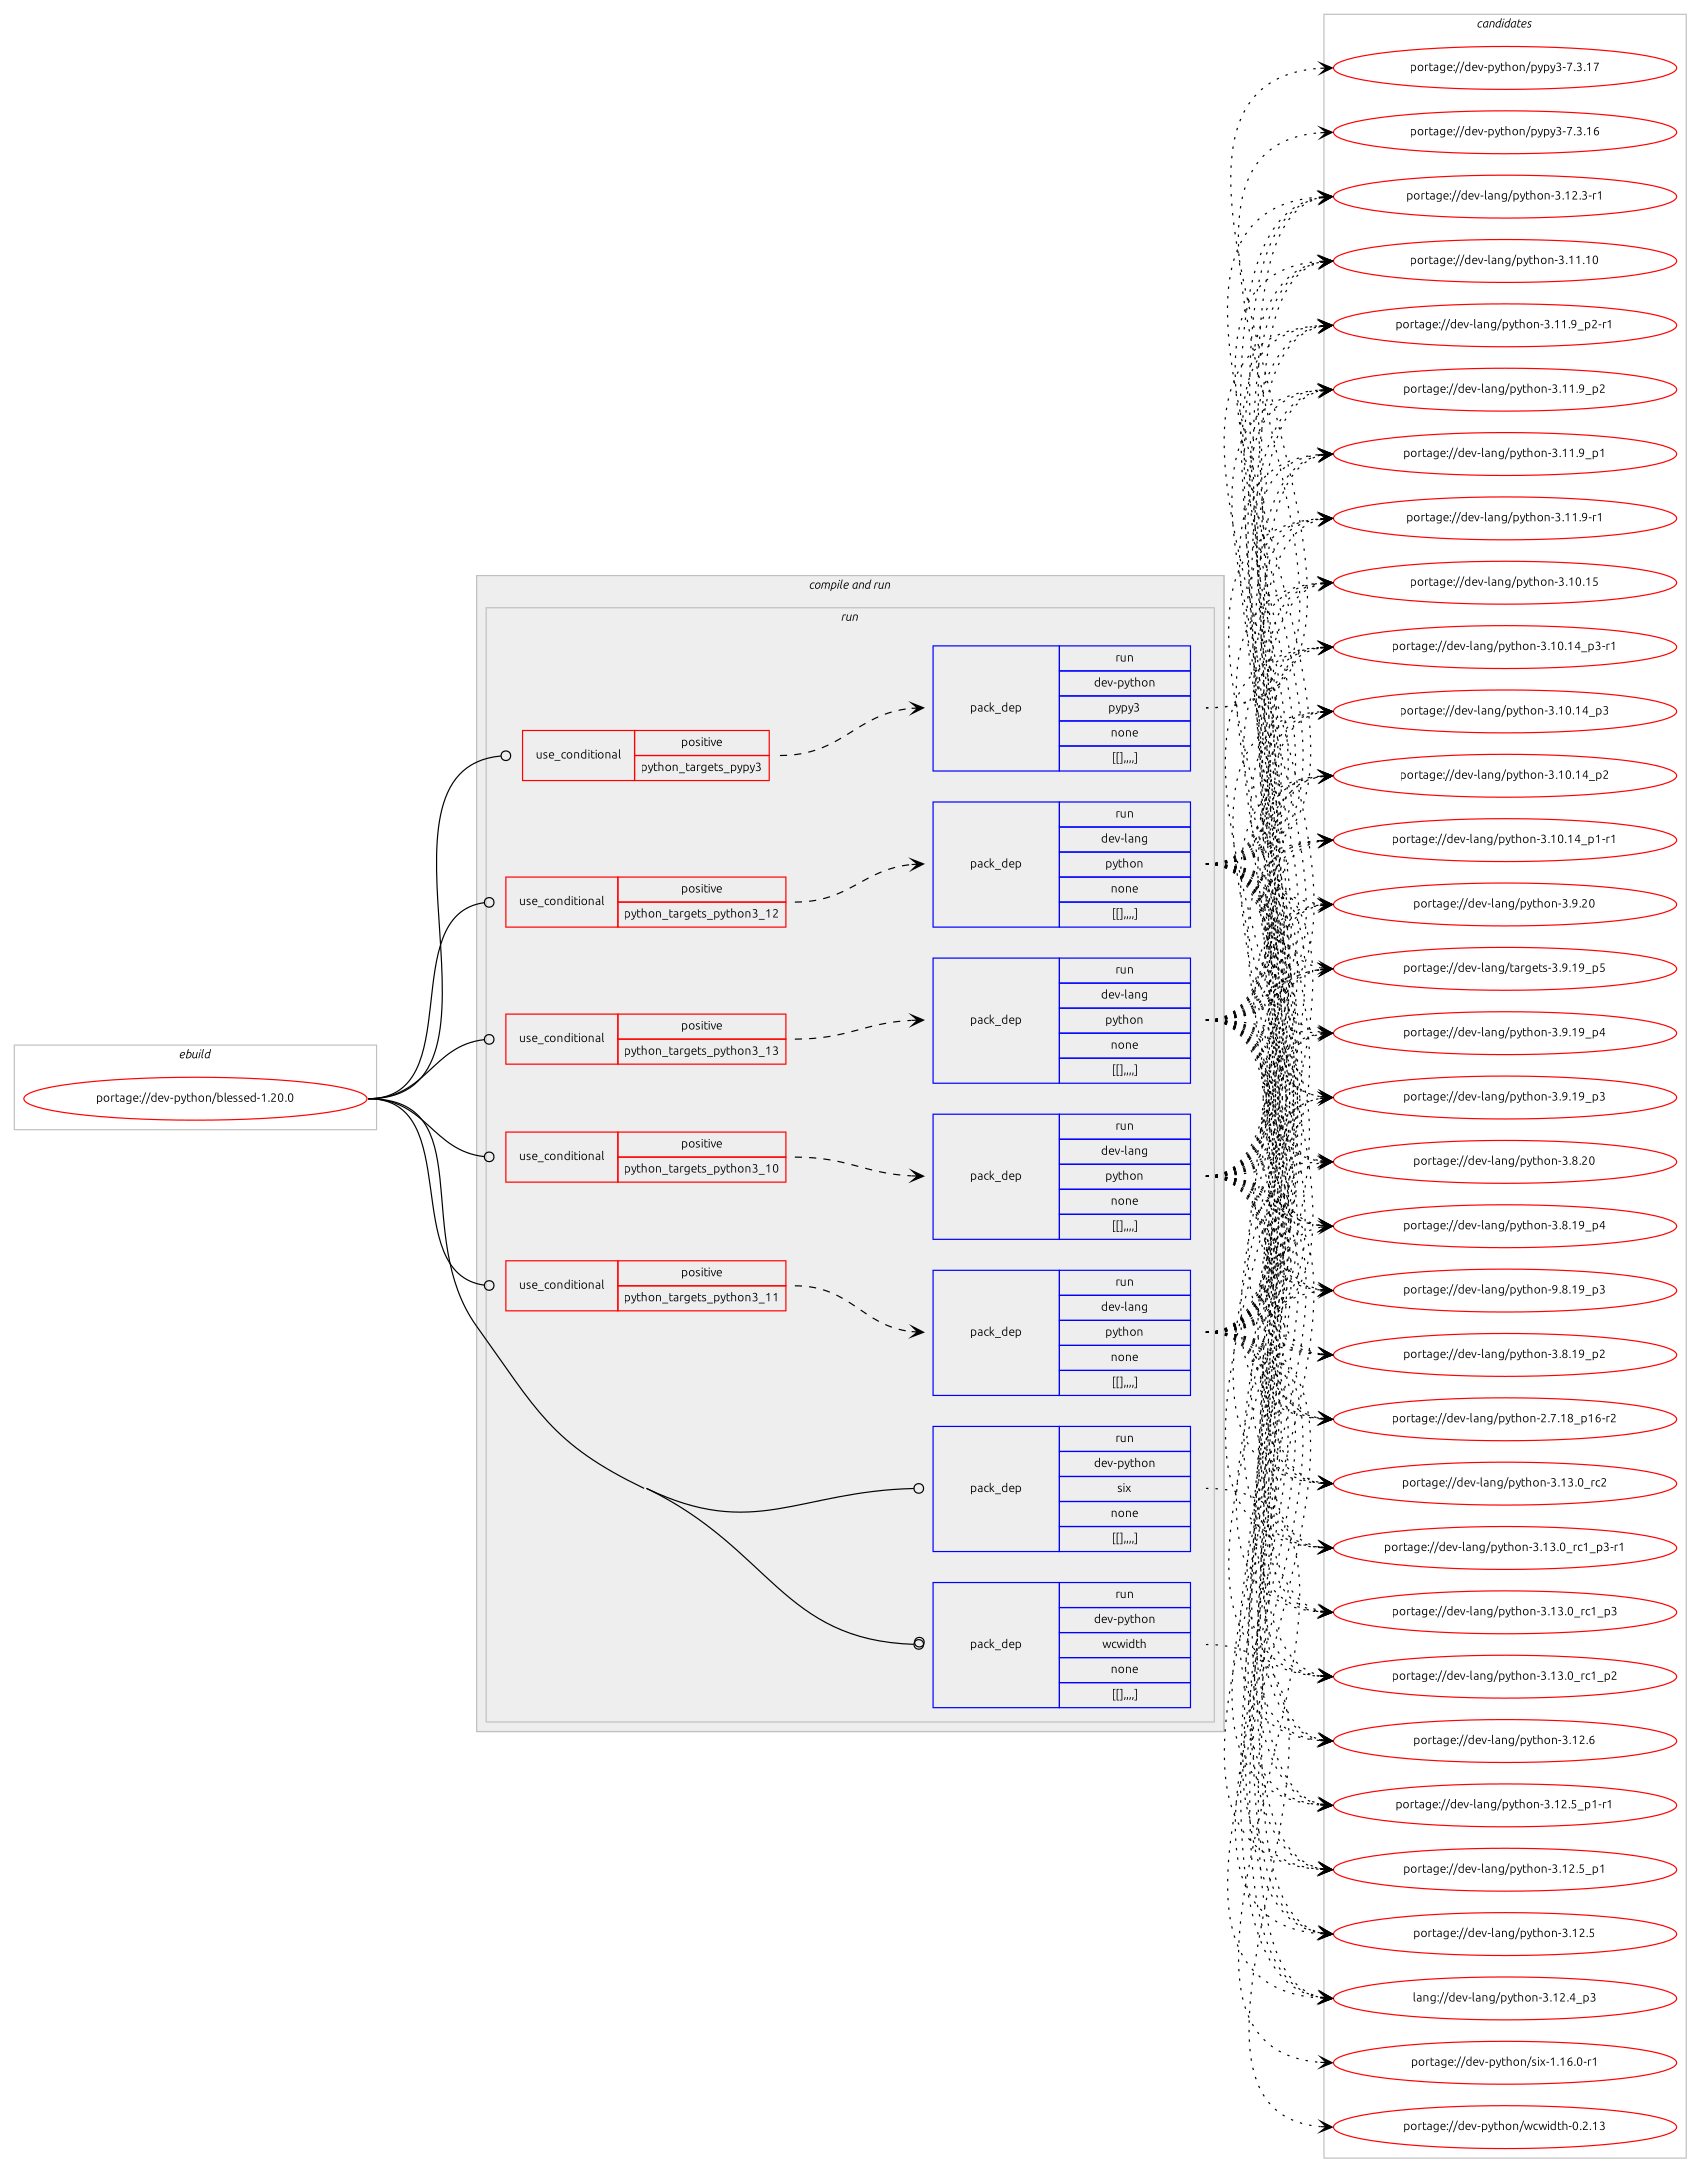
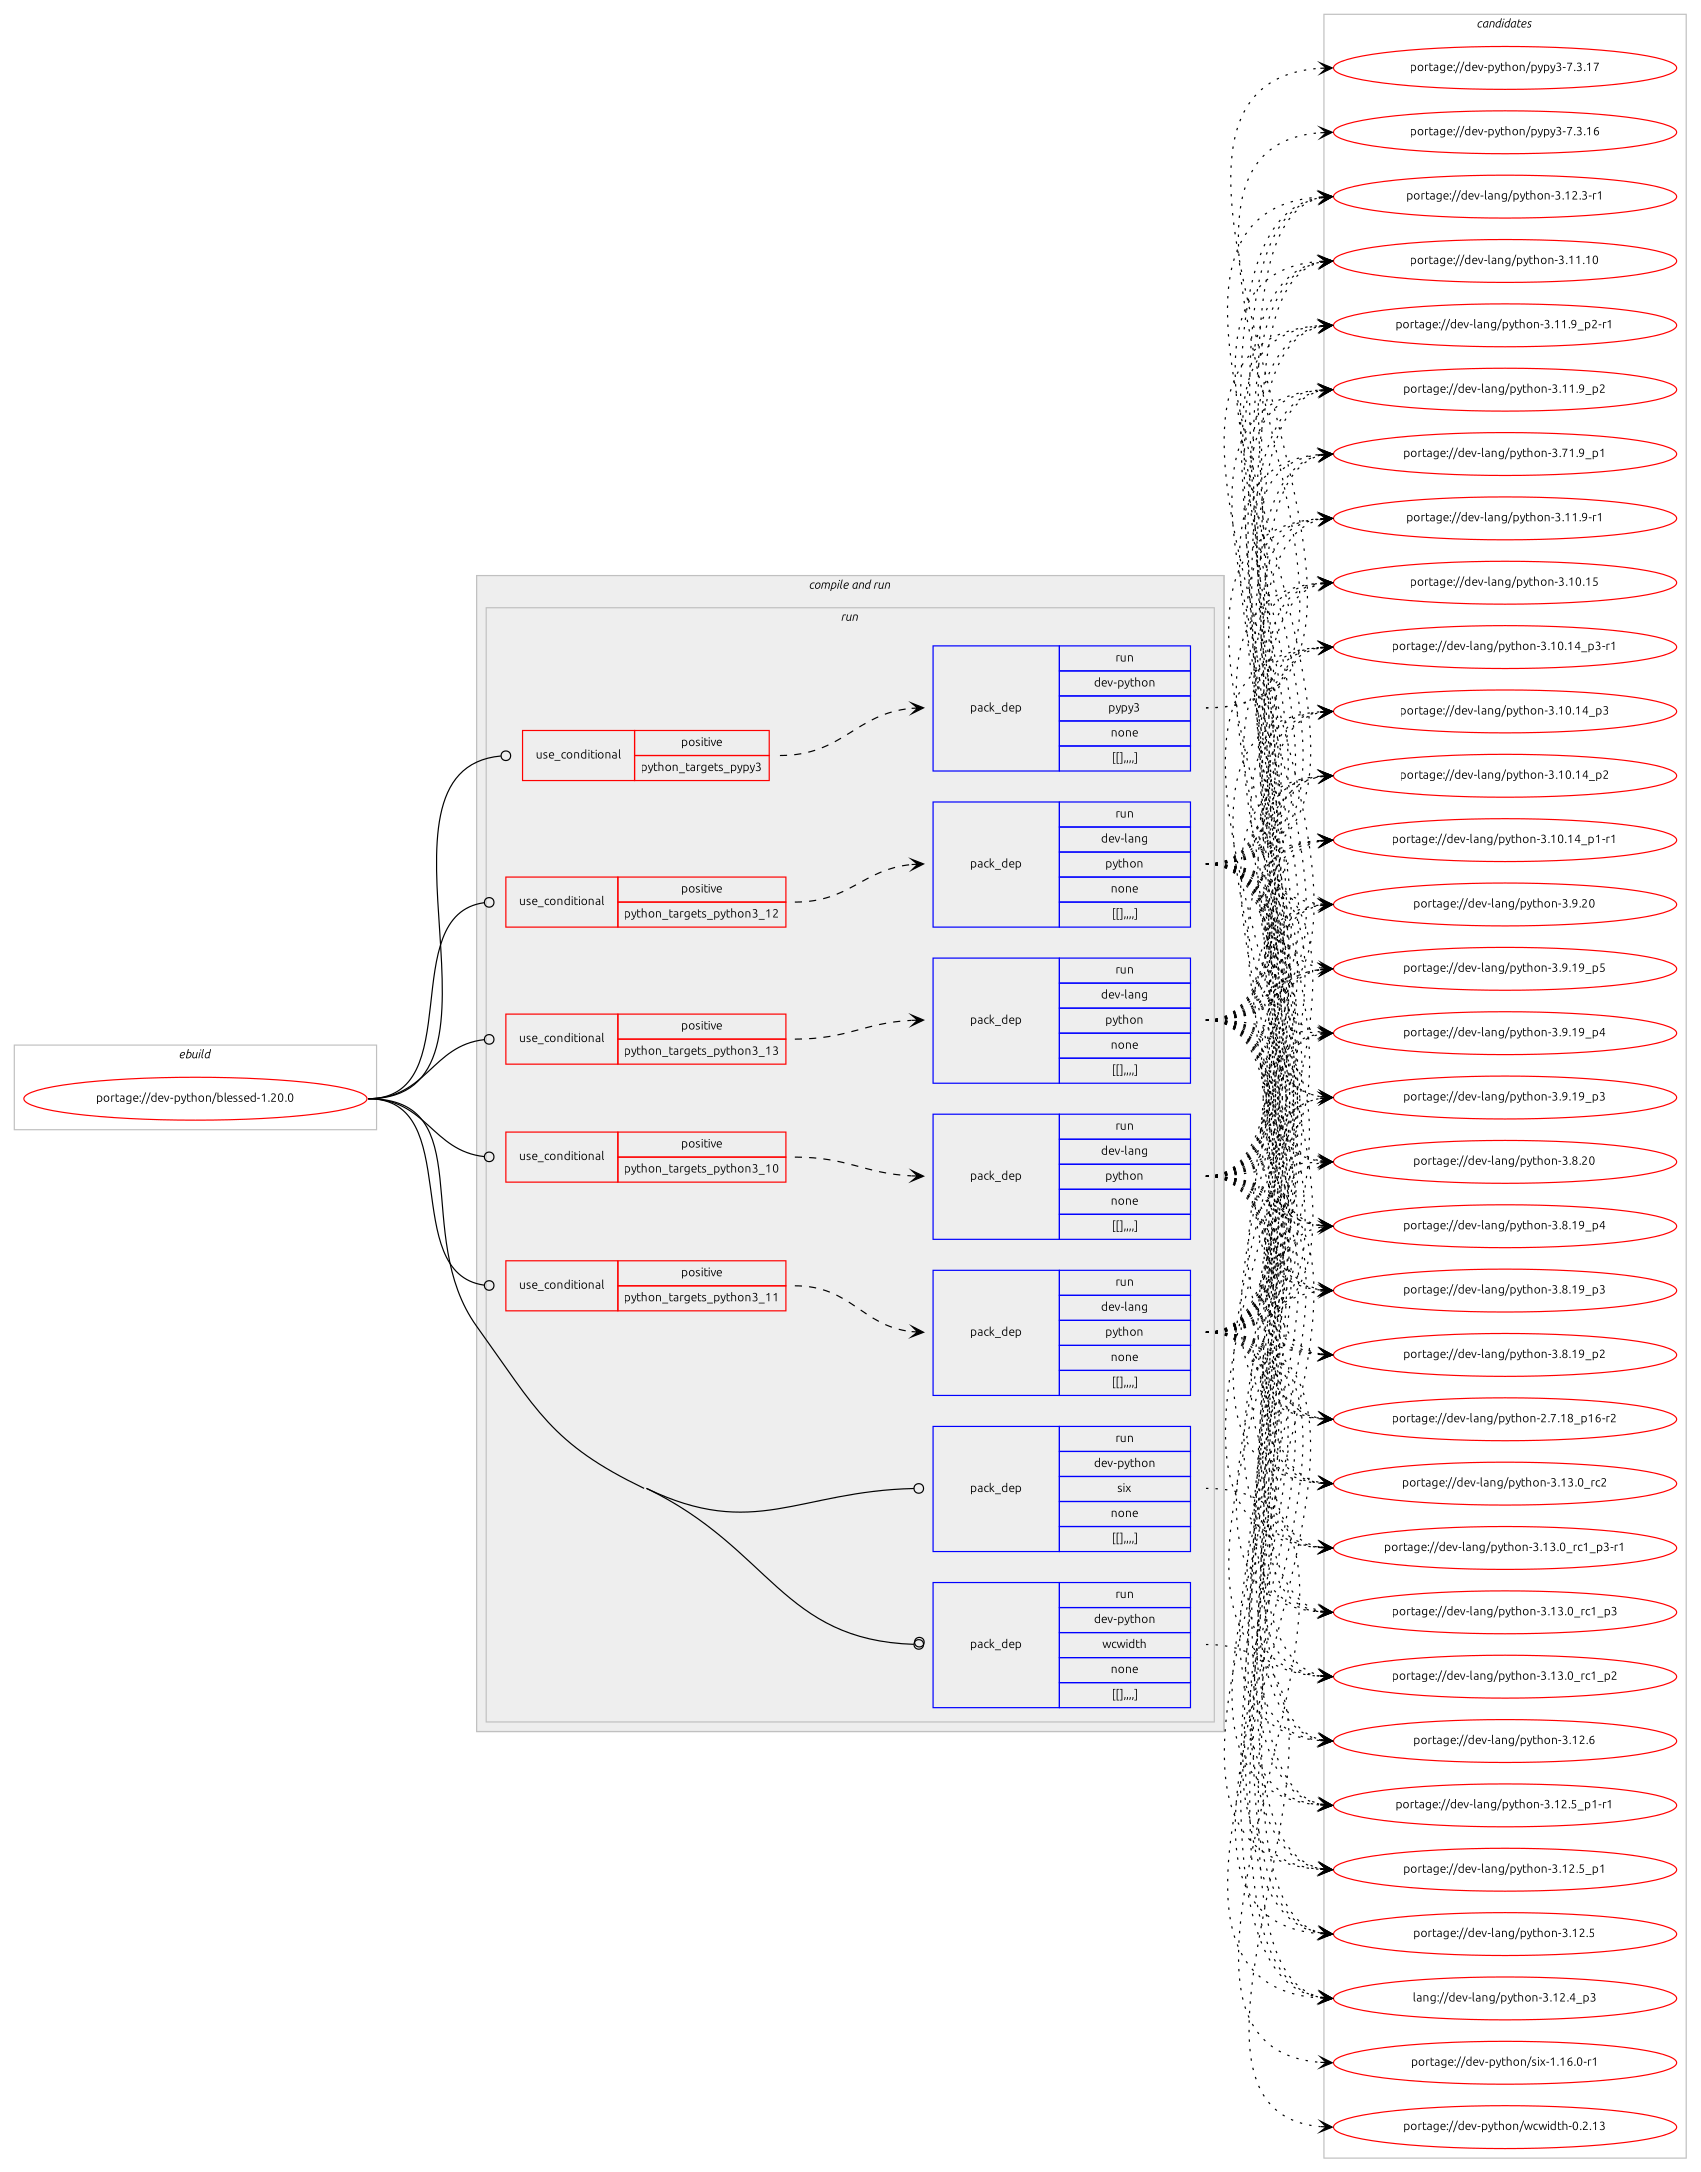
node "portage://dev-lang/python-3.11.9_p1": label "portage://dev-lang/python-3.11.9_p1" -> "portage://dev-lang/python-3.71.9_p1"
node "portage://dev-lang/targets-3.9.19_p5": label "portage://dev-lang/targets-3.9.19_p5" -> "portage://dev-lang/python-3.9.19_p5"
node "portage://dev-lang/python-9.8.19_p3": label "portage://dev-lang/python-9.8.19_p3" -> "portage://dev-lang/python-3.8.19_p3"
